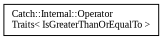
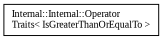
node "Catch::Internal::Operator Traits< IsGreaterThanOrEqualTo >": label "Catch::Internal::Operator Traits< IsGreaterThanOrEqualTo >" -> "Internal::Internal::Operator Traits< IsGreaterThanOrEqualTo >"
